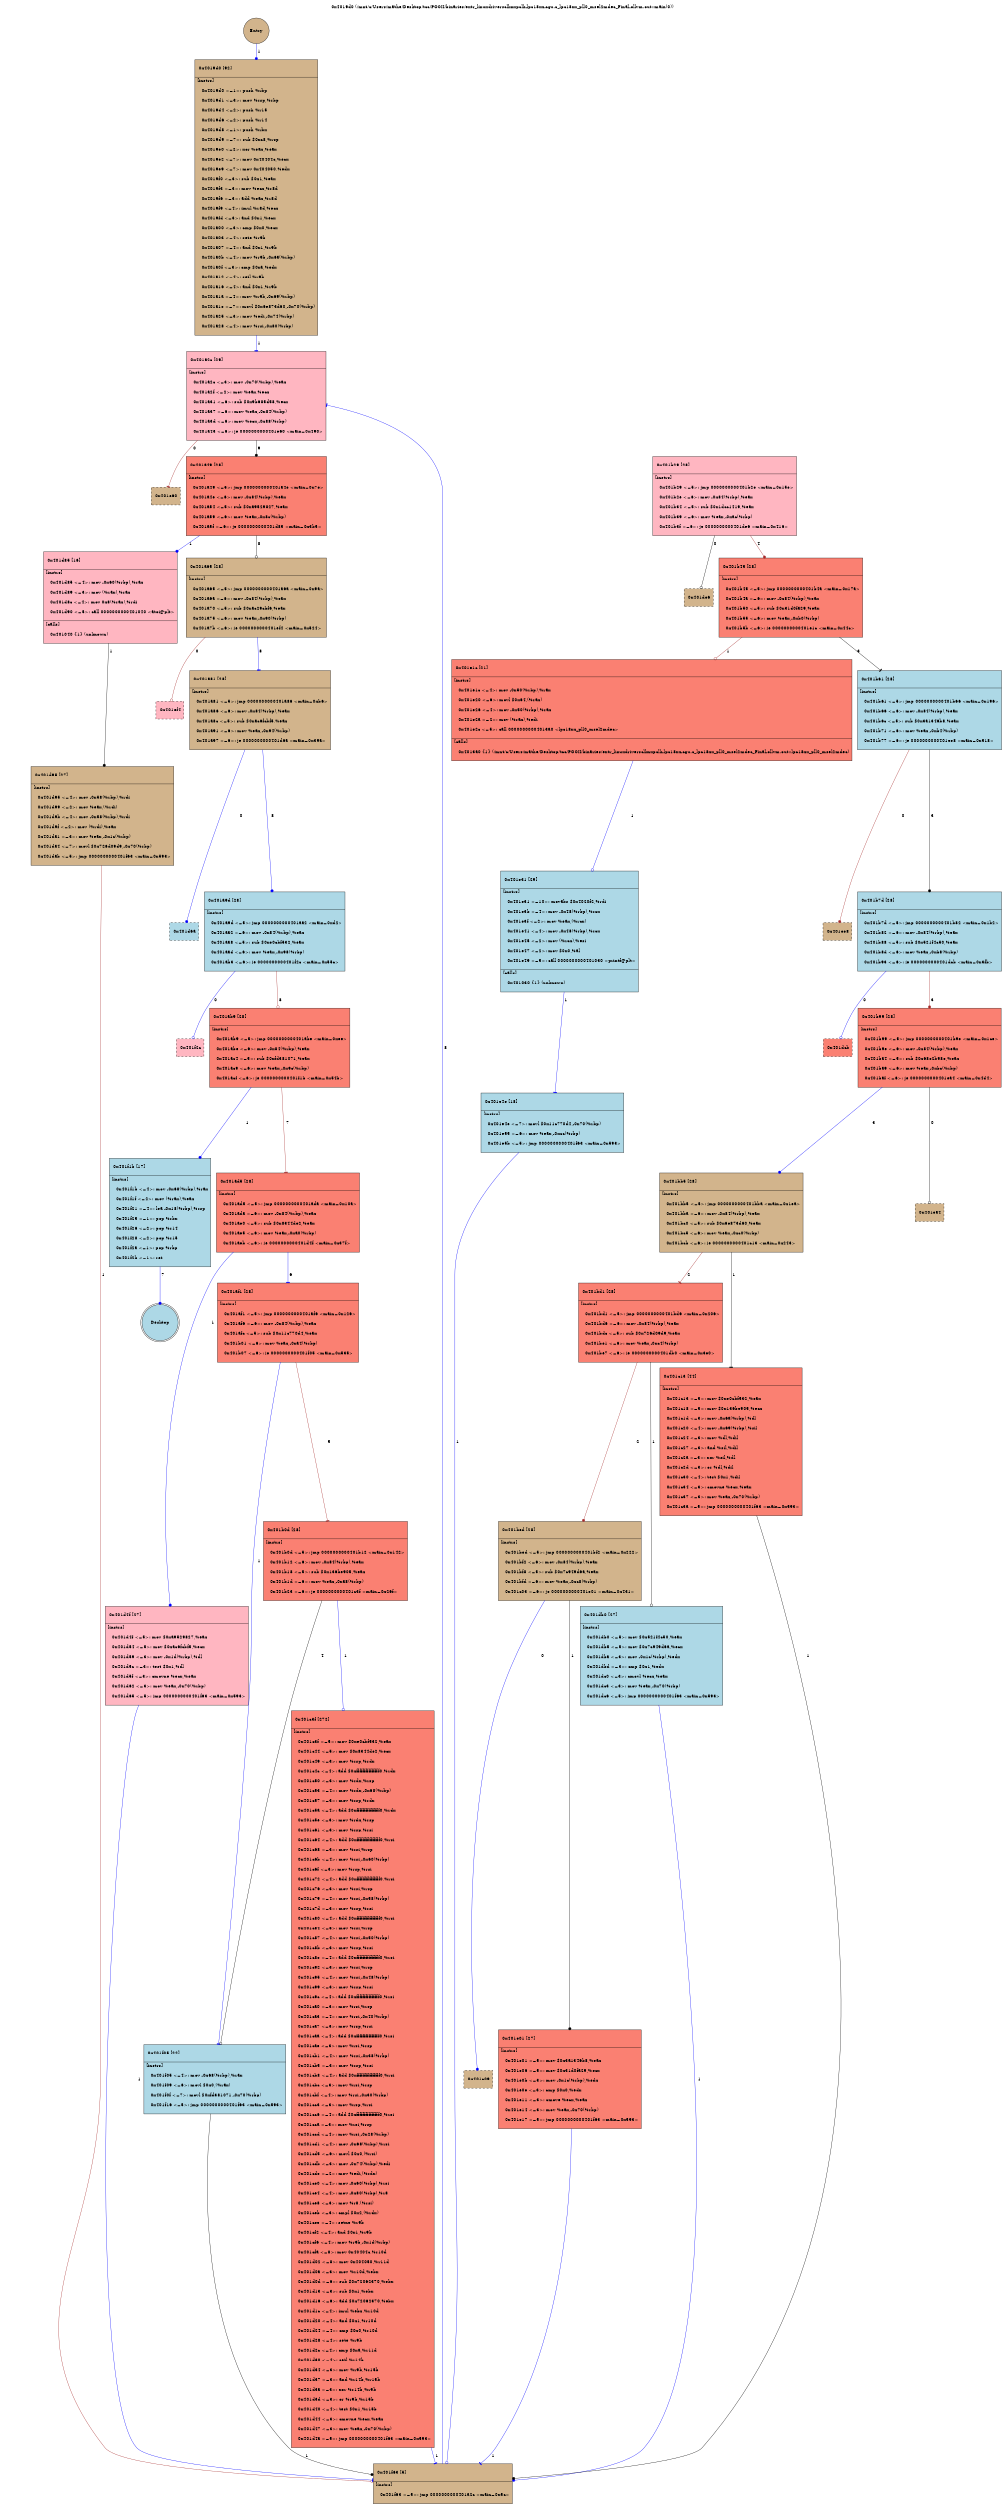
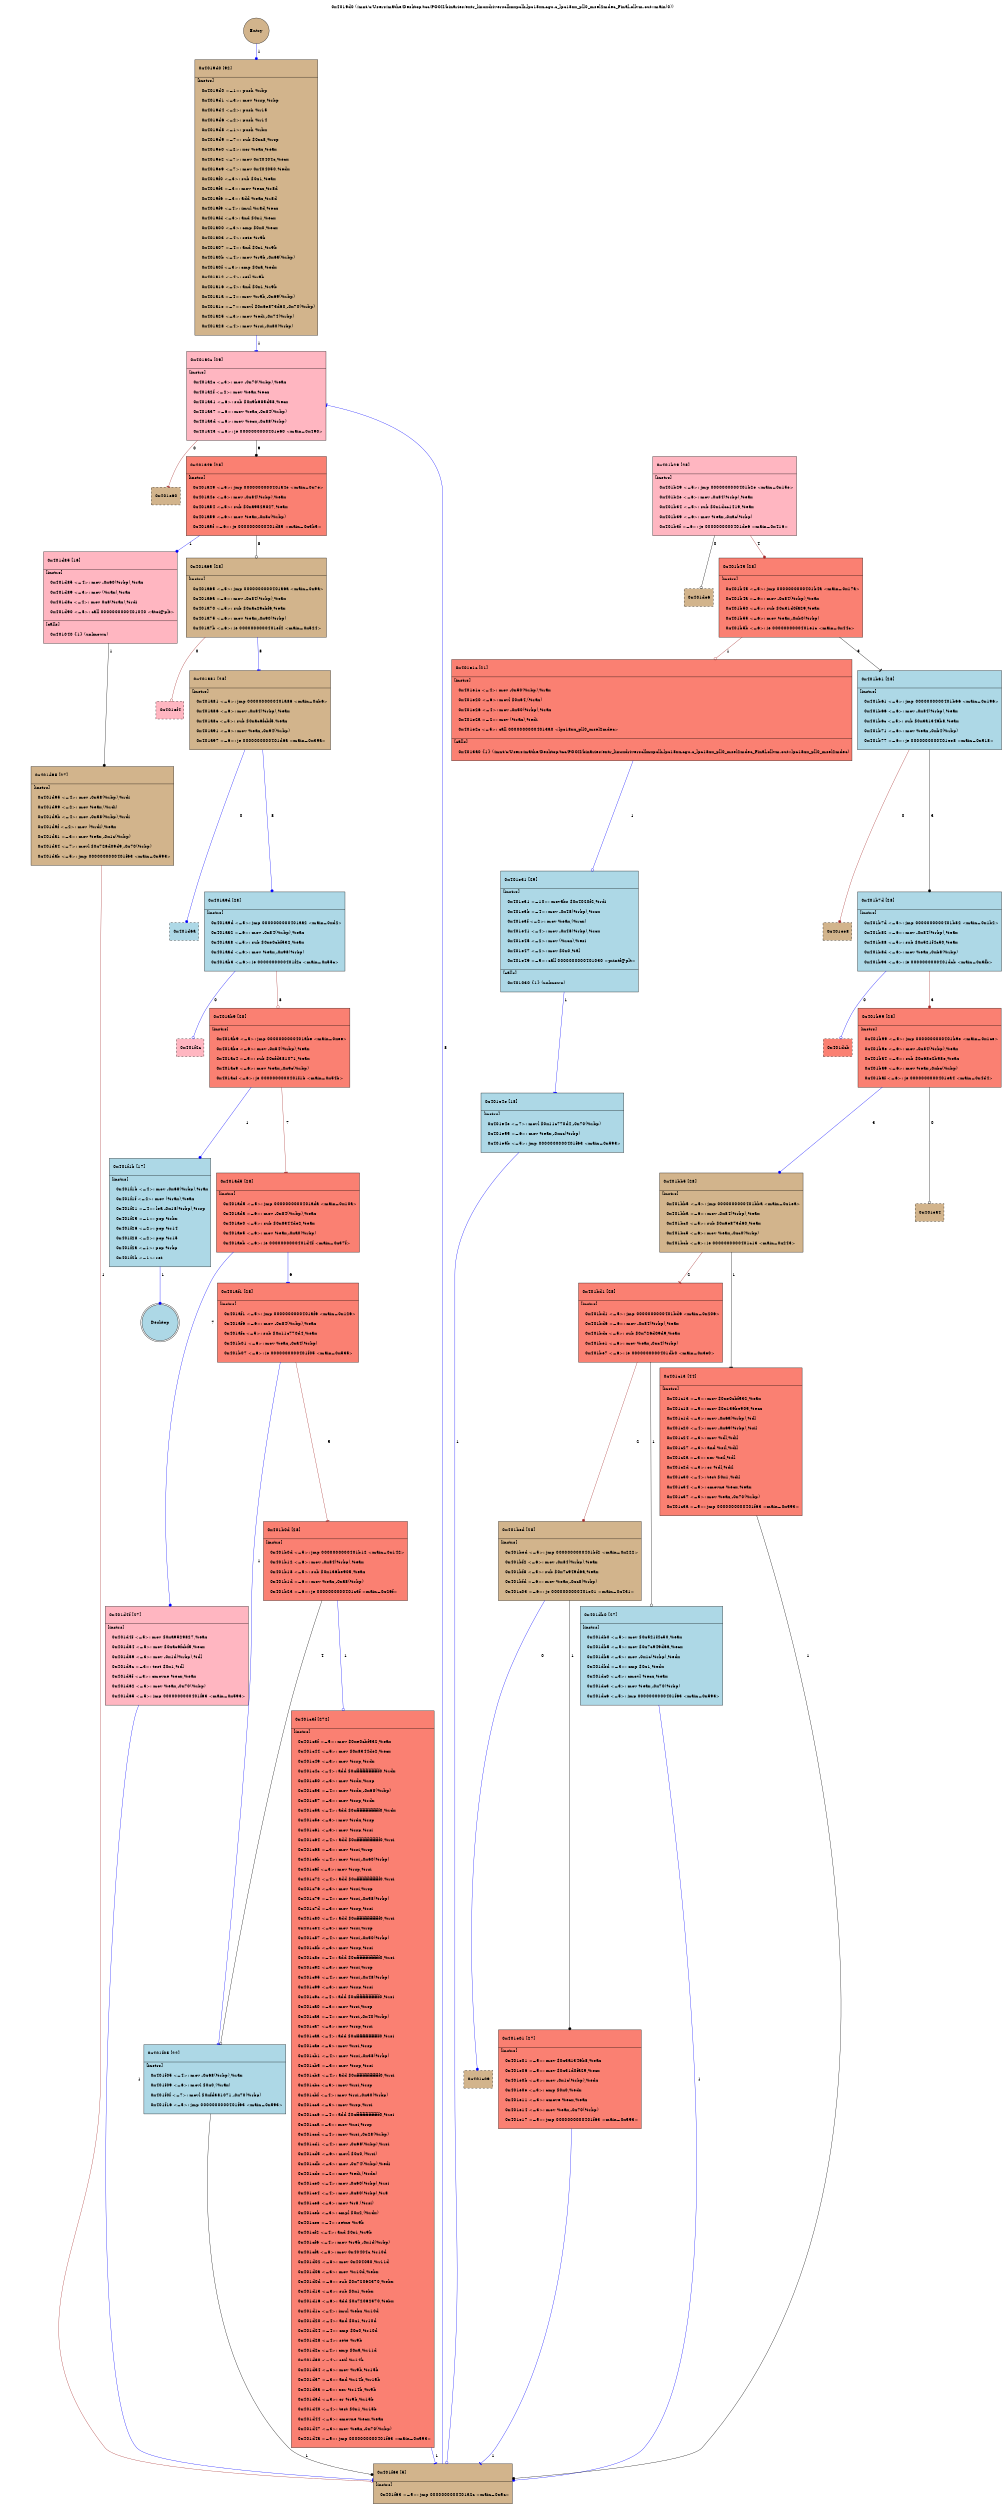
edge "0x401f1b [17]" -> "Desktop": label " 7" -> " 1"
edge "0x401ad5 [28]" -> "0x401d4f [27]": label " 1" -> " 7"
